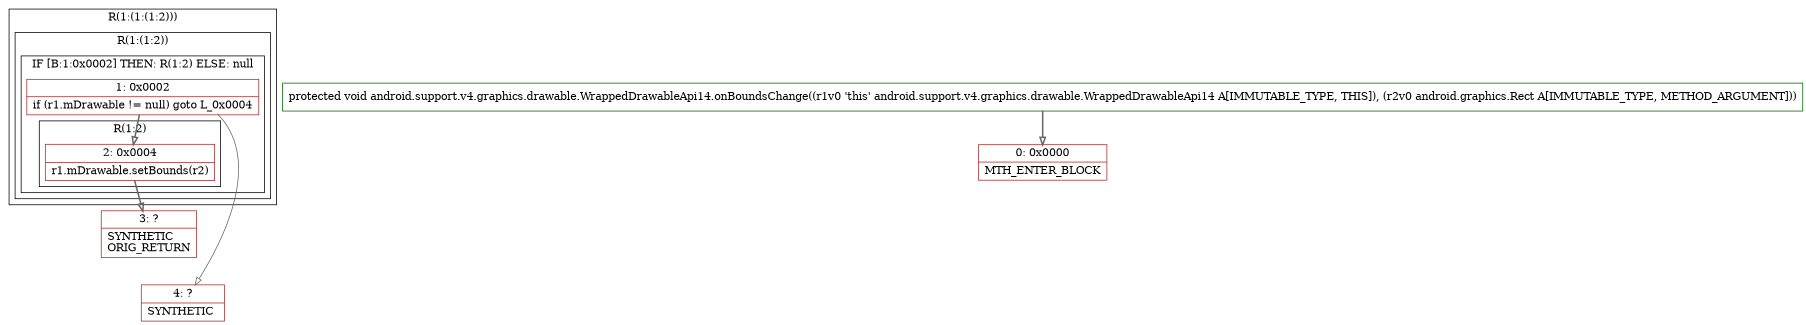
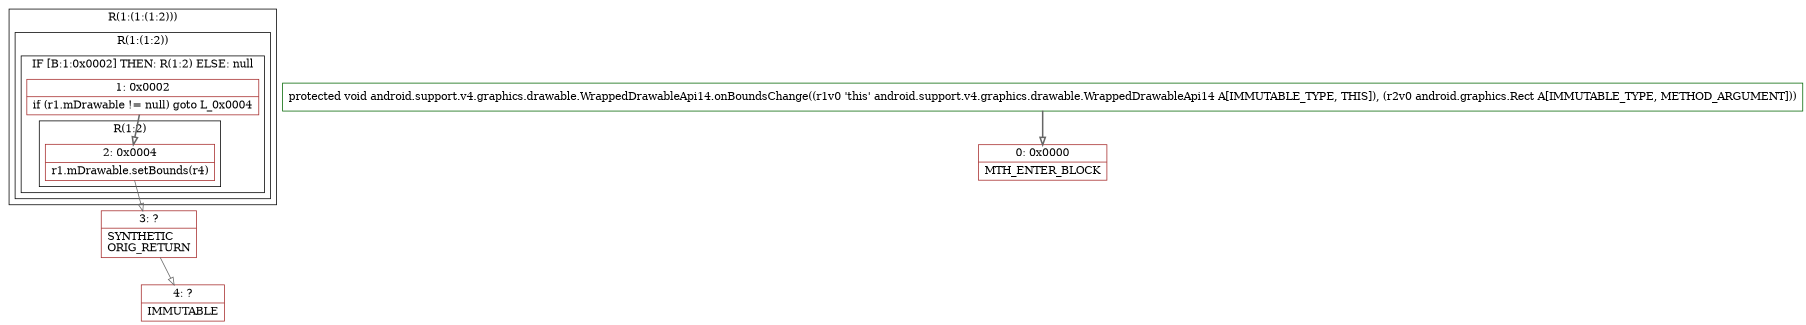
node "2: 0x0004": text "r1.mDrawable.setBounds(r2)" -> "r1.mDrawable.setBounds(r4)"
edge "1: 0x0002" -> "4: ?": now "3: ?" -> "4: ?"
edge "2: 0x0004" -> "3: ?": style bold -> solid
node "4: ?": text "SYNTHETIC" -> "IMMUTABLE"
